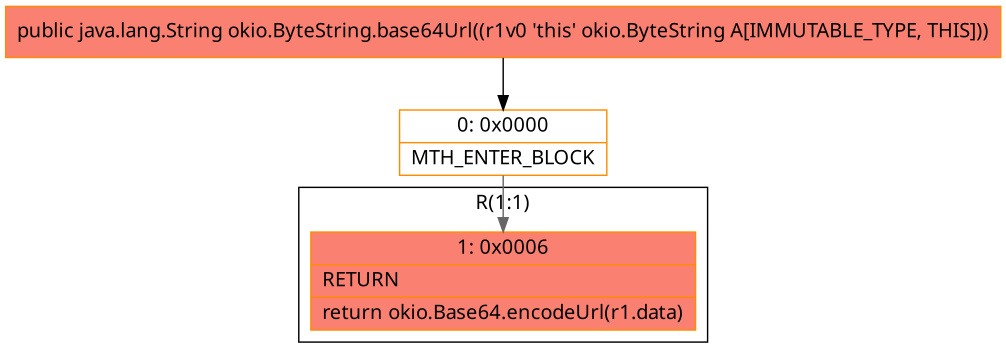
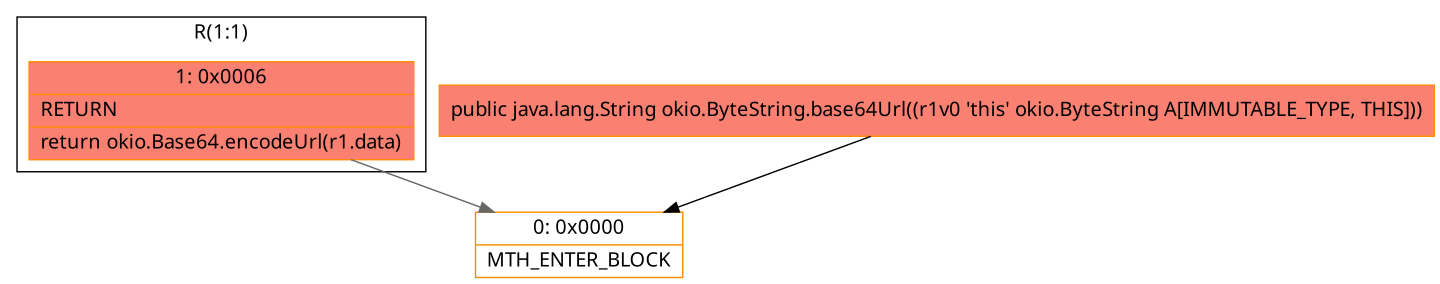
edge "0: 0x0000" -> "1: 0x0006": reversed
